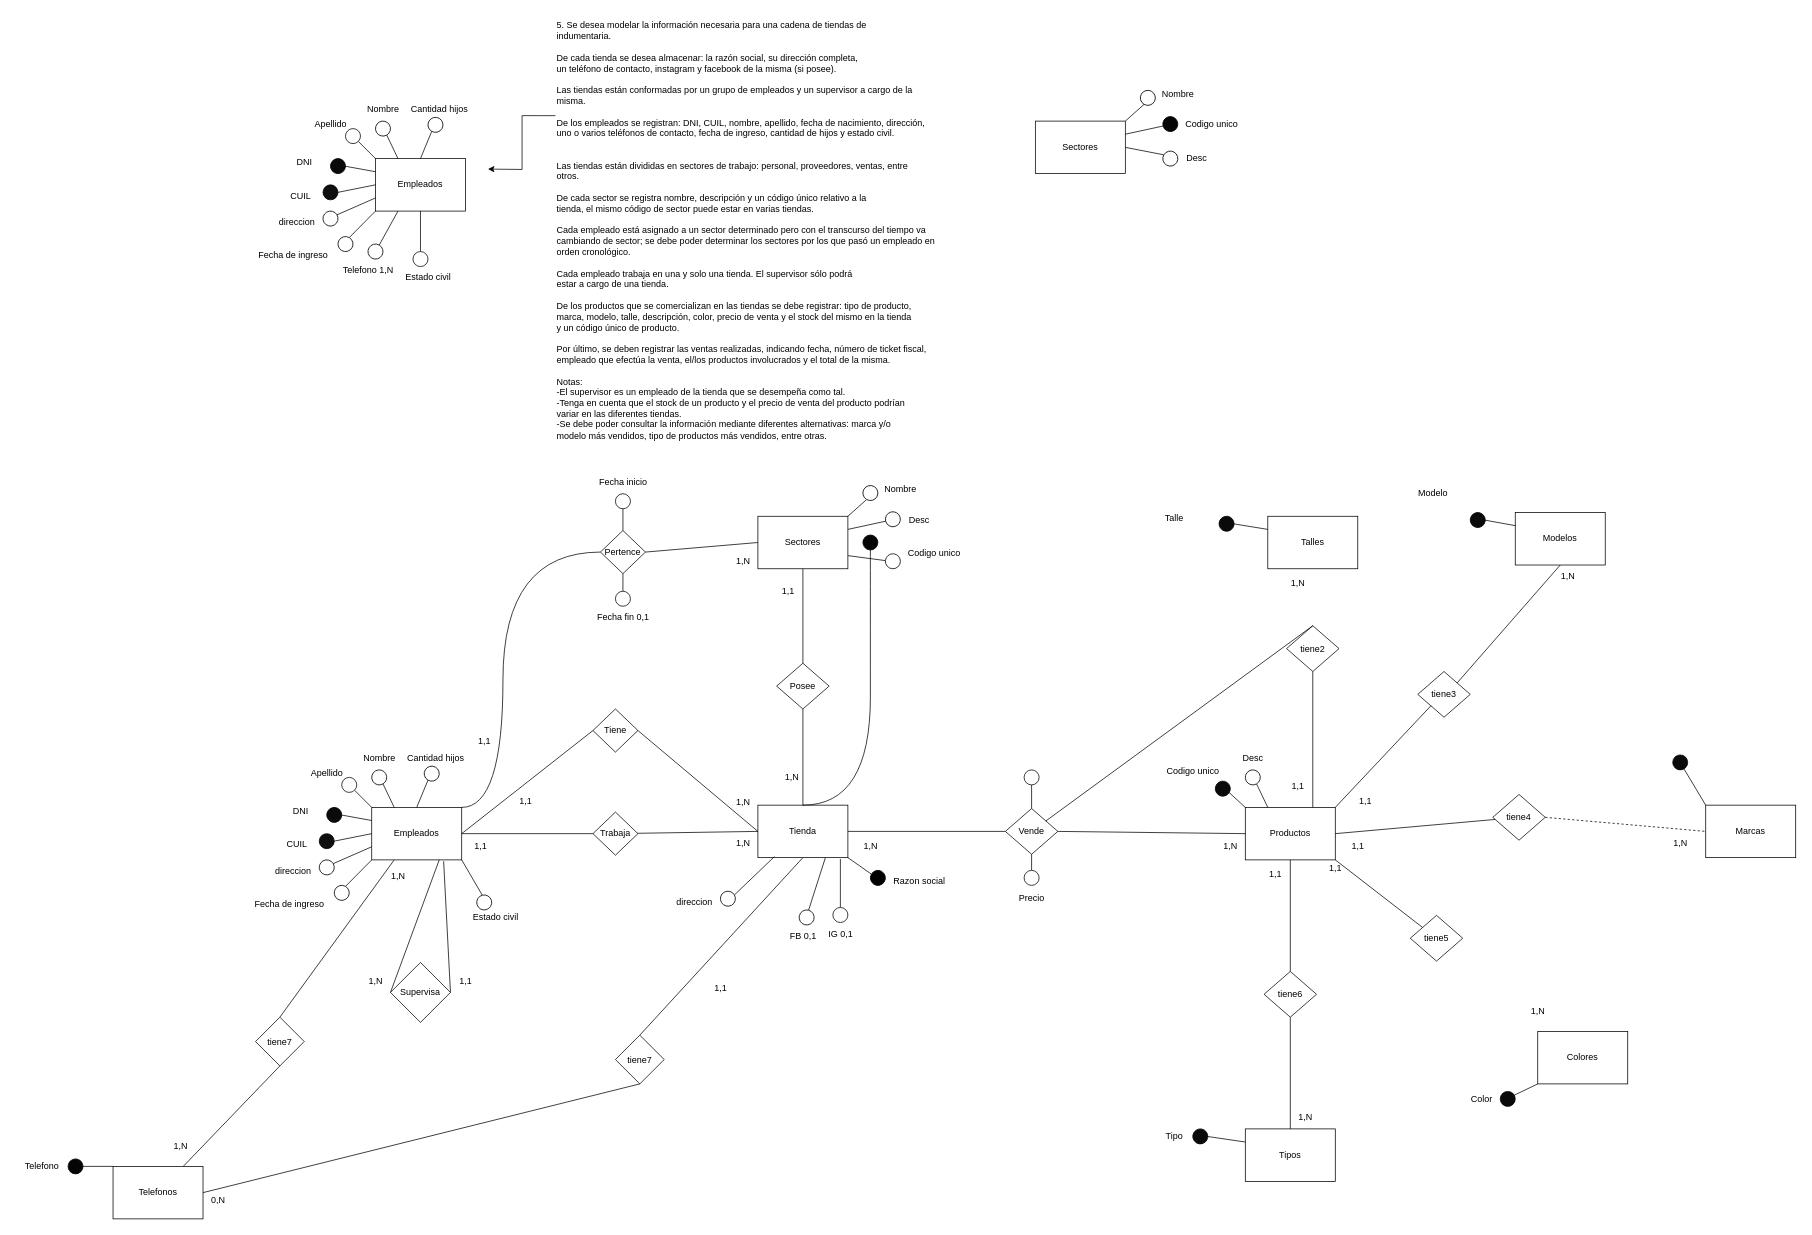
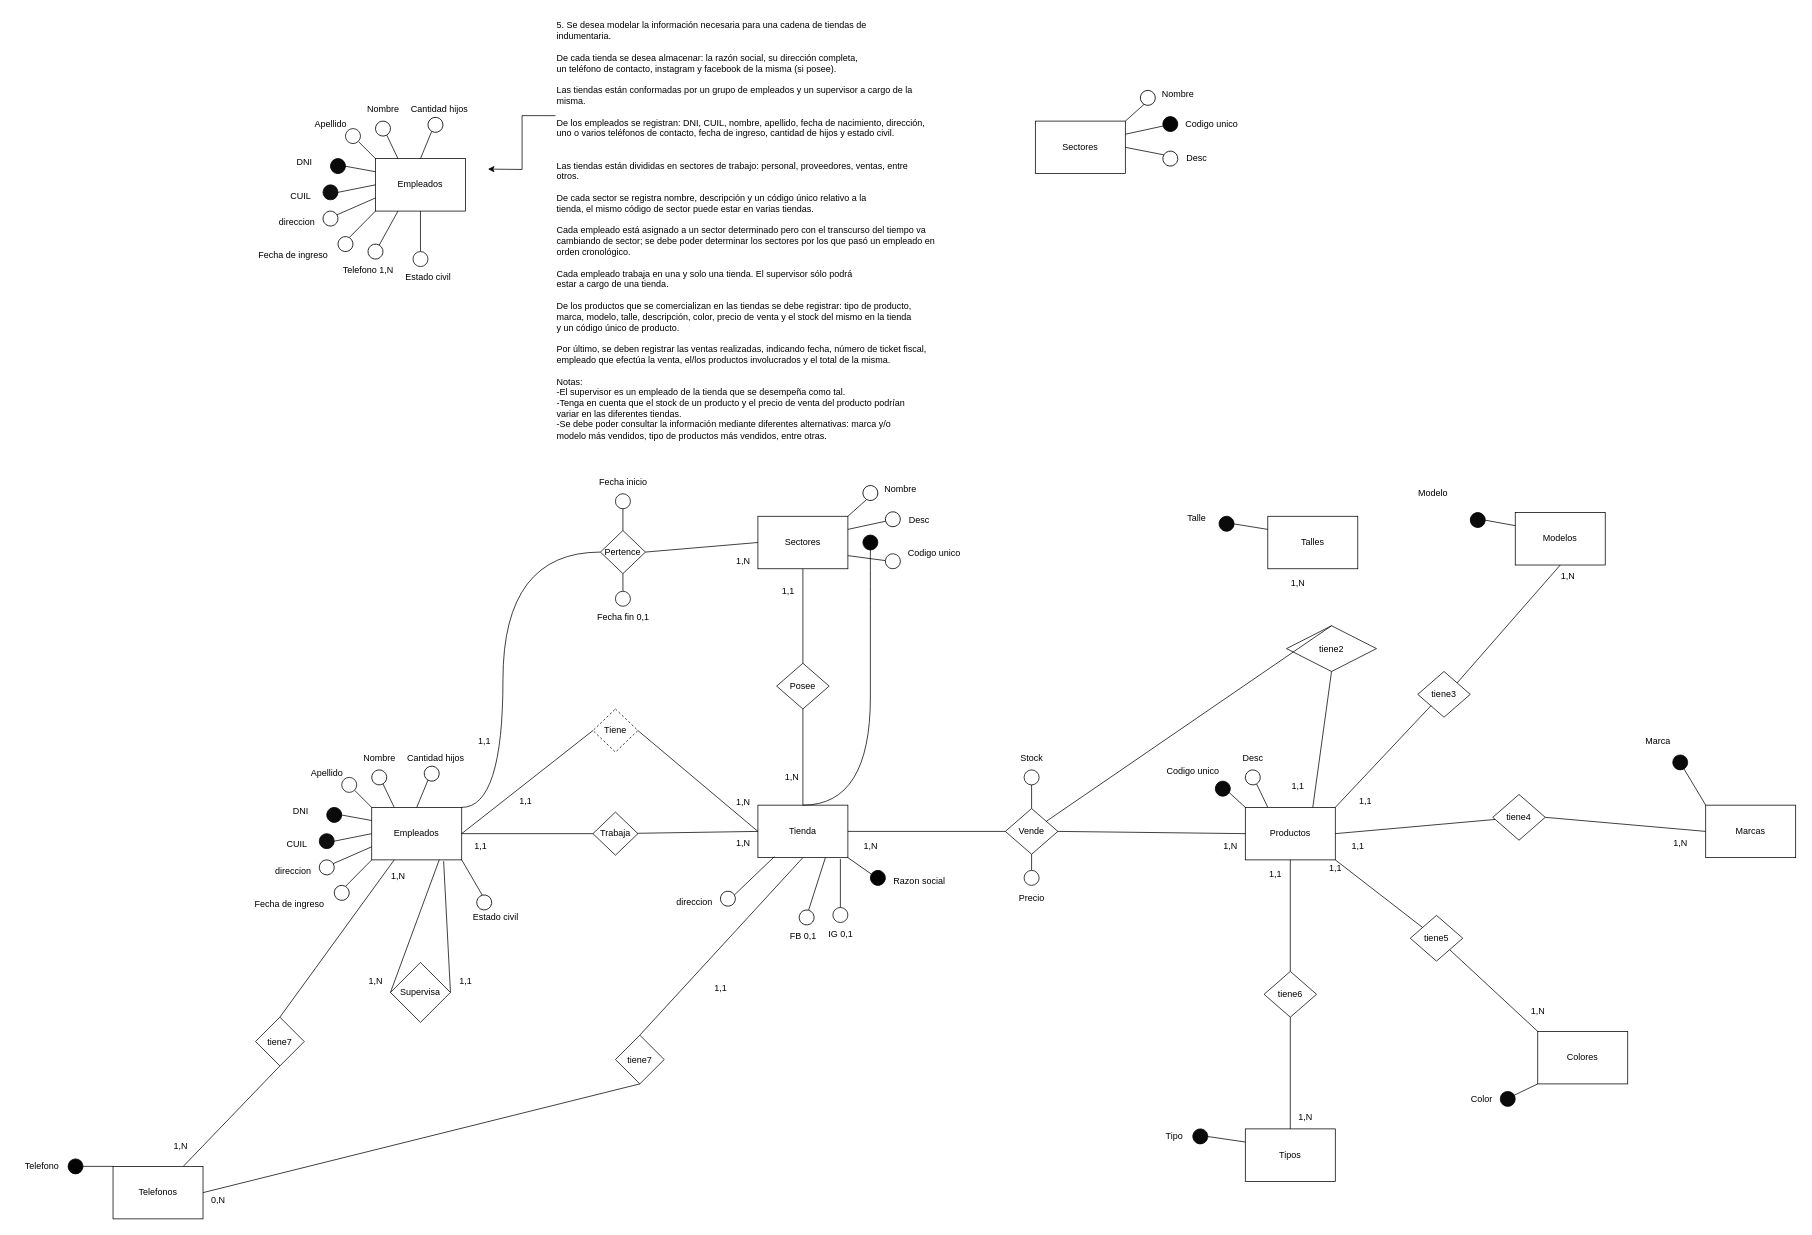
node "Talle": moved (1174, 519) -> (1197, 519)
node "tiene2": size 53x46 -> 90x46
node "Tiene": style solid -> dashed
node "Marca": added
node "Stock": added
edge "tiene4" -- "Marcas": style dashed -> solid
edge "tiene5" -- "Colores": added
